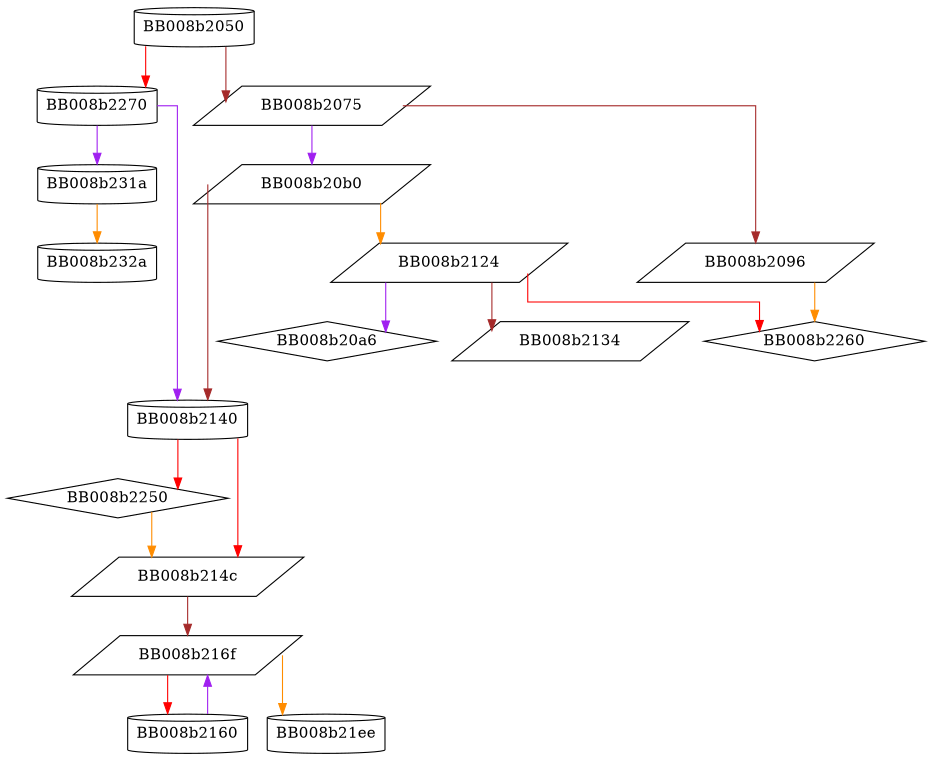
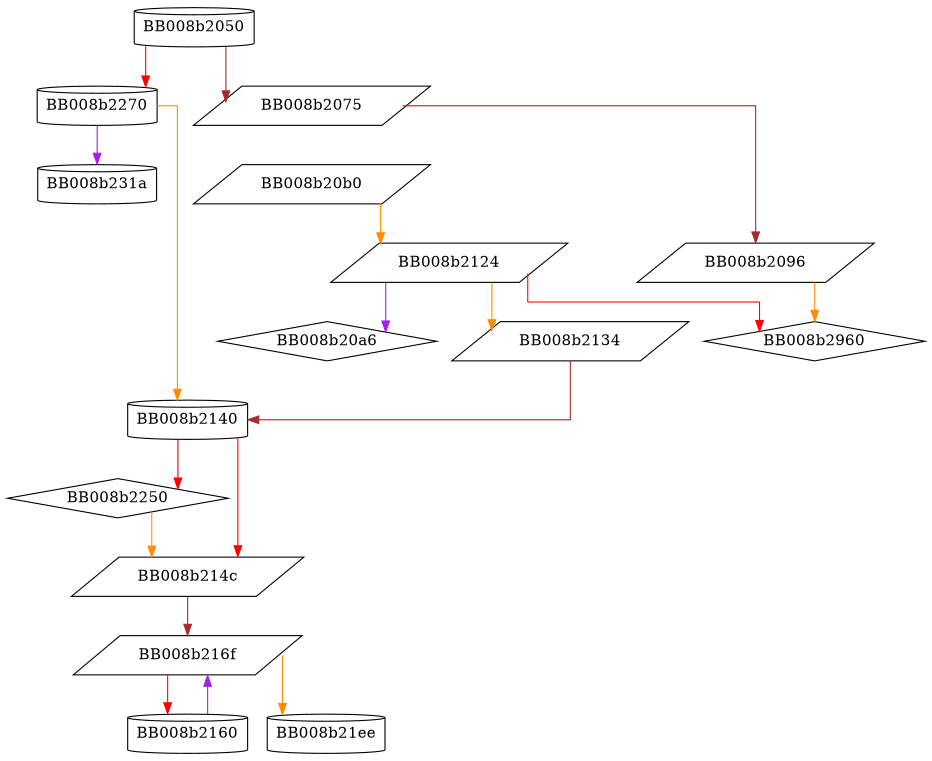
edge "BB008b2075" -> "BB008b20b0": removed
edge "BB008b2270" -> "BB008b2140": color purple -> darkorange
node "BB008b232a": removed
edge "BB008b20b0" -> "BB008b2140": now "BB008b2134" -> "BB008b2140"
edge "BB008b2124" -> "BB008b2134": color brown -> darkorange
node "BB008b2260": label "BB008b2260" -> "BB008b2960"
